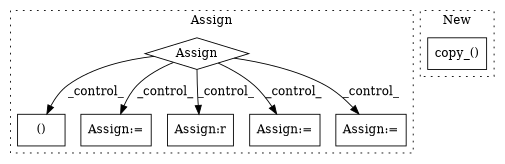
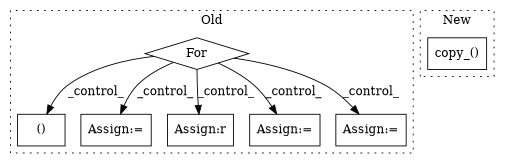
cluster "Assign": label "Assign" -> "Old"
node "Assign": label "Assign" -> "For"
